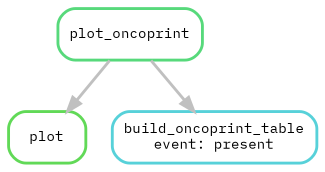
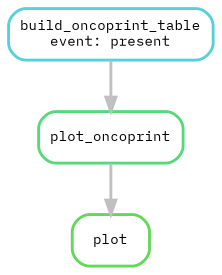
edge "plot_oncoprint" -> "build_oncoprint_table event: present": reversed
